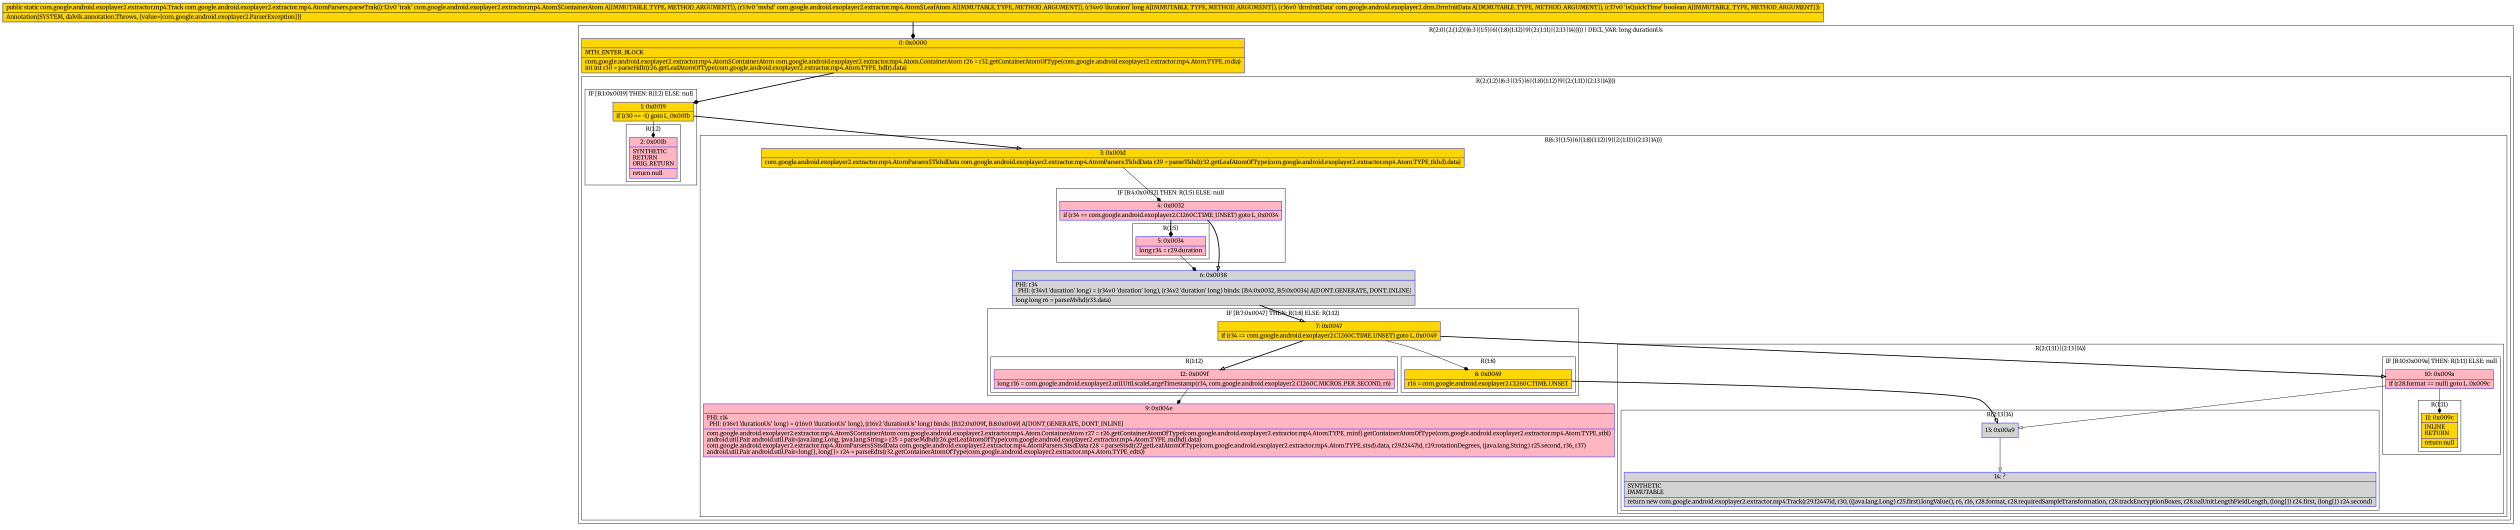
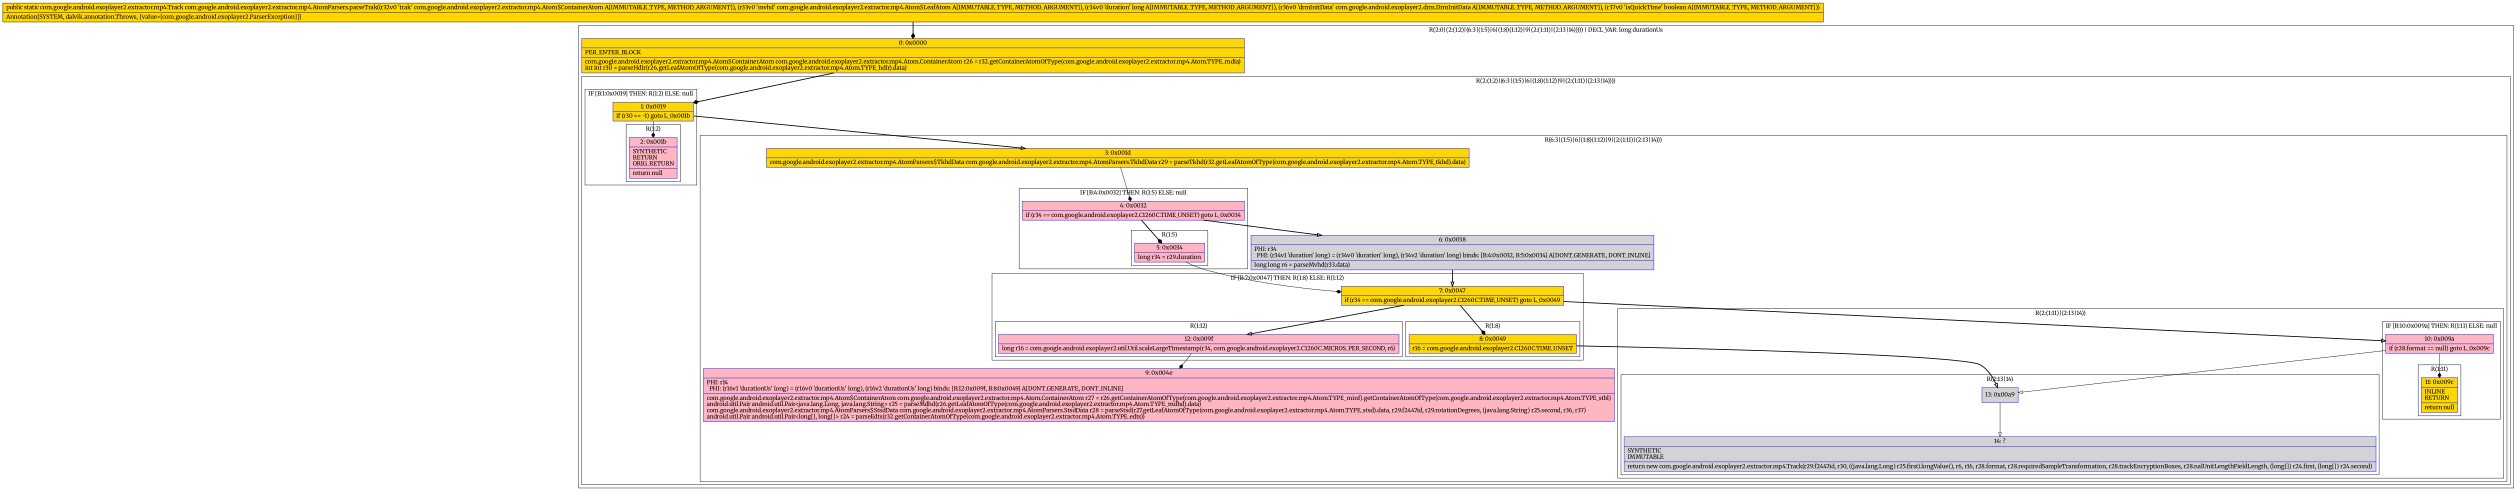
node "0: 0x0000": text "MTH_ENTER_BLOCK" -> "PER_ENTER_BLOCK"
edge "5: 0x0034" -> "6: 0x0038": now "5: 0x0034" -> "7: 0x0047"
edge "7: 0x0047" -> "8: 0x0049": style solid -> bold
